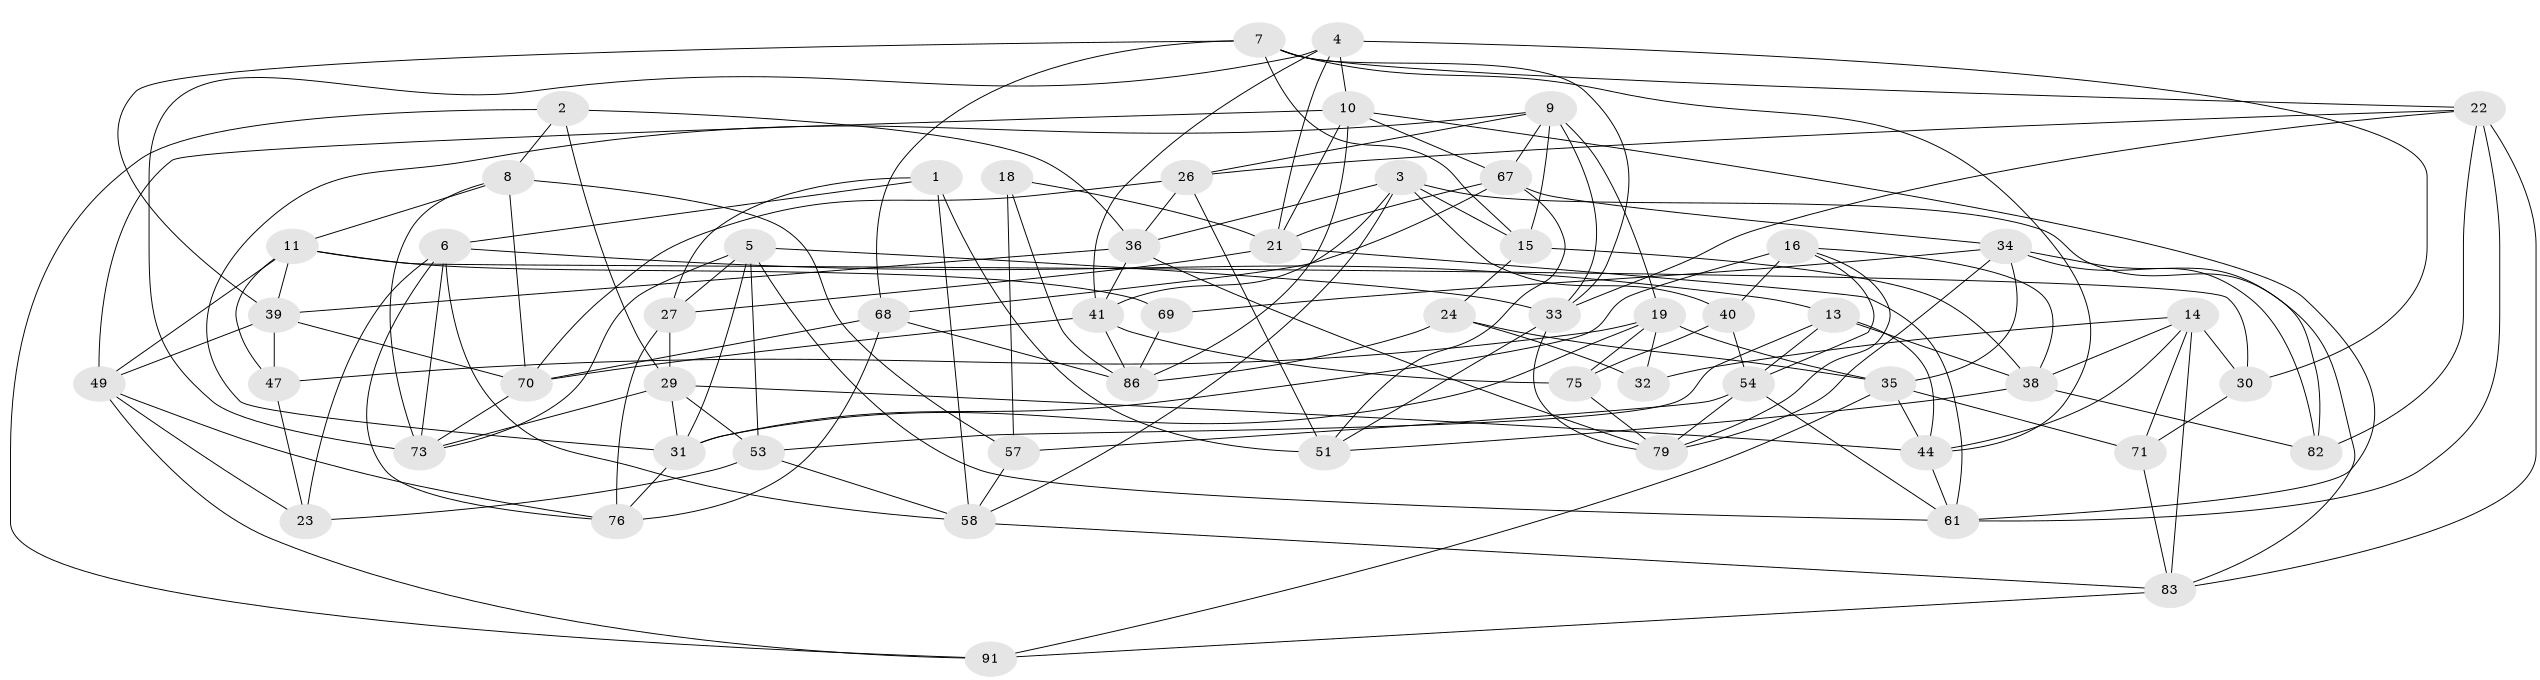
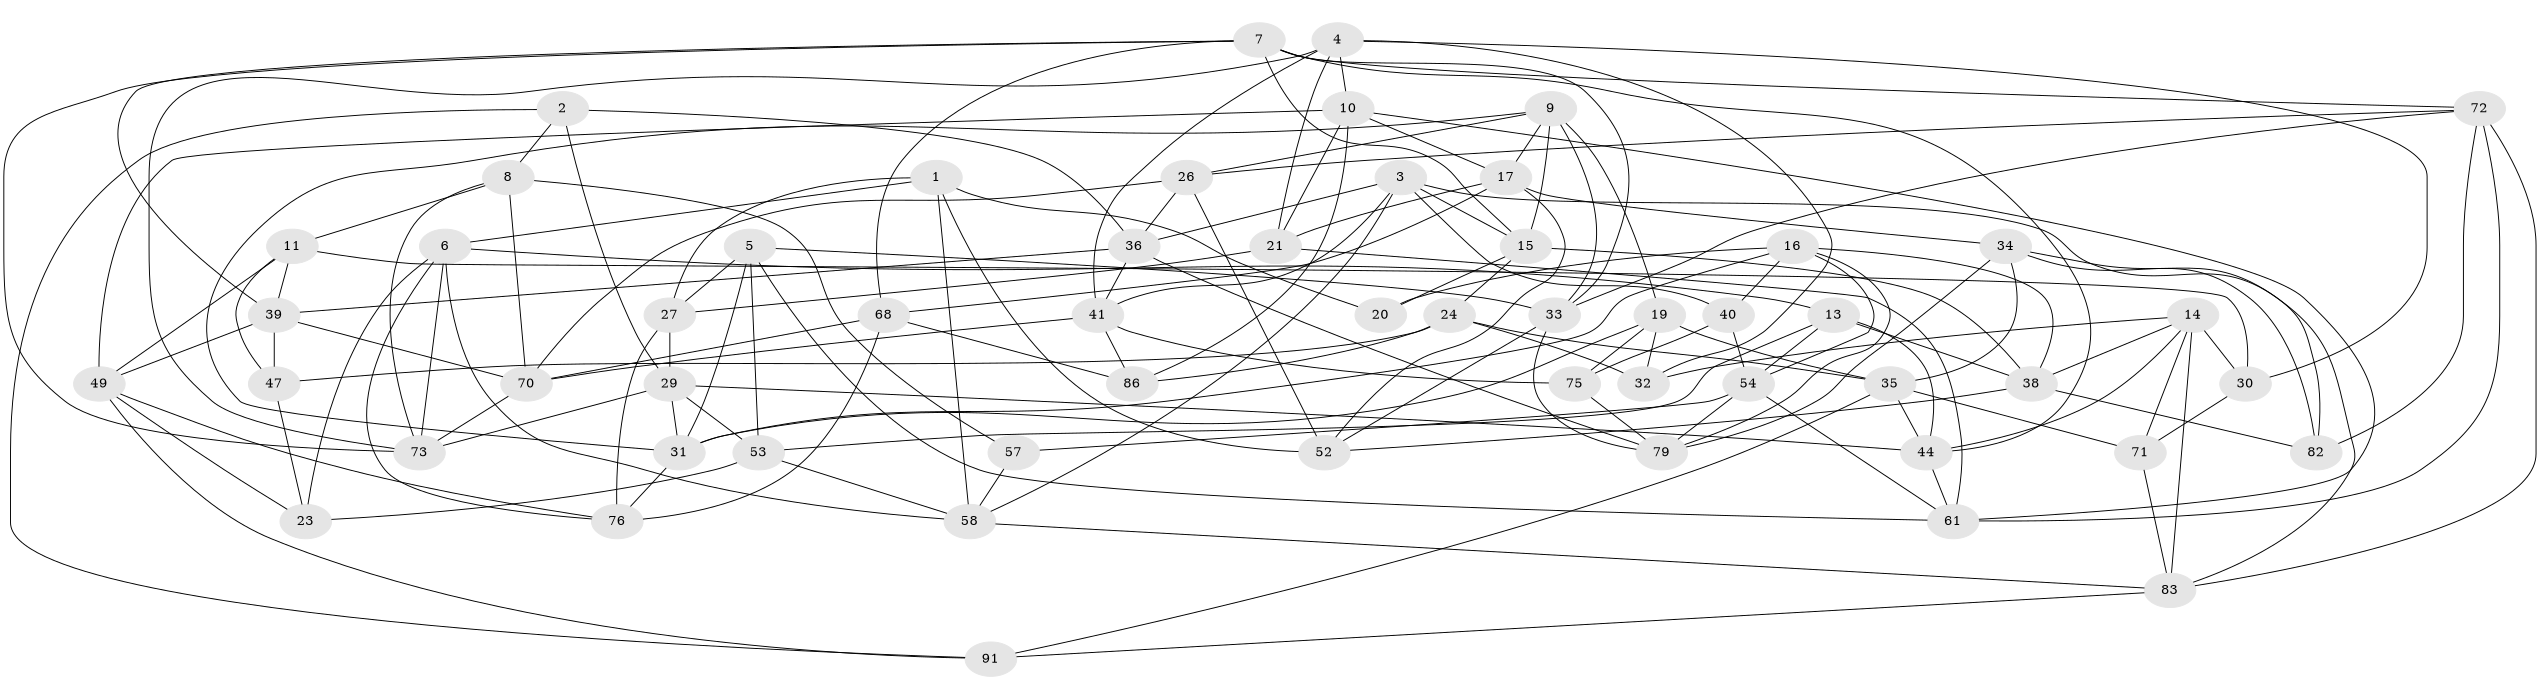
node "22": label "22" -> "72"
edge "4" -- "32": added
node "18": removed
node "67": label "67" -> "17"
node "69": removed
node "20": added
edge "5" -- "73": now "7" -- "73"
edge "19" -- "47": now "24" -- "47"
node "51": label "51" -> "52"
